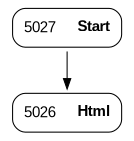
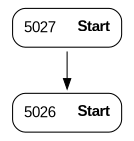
node "5026": text "Html" -> "Start"
